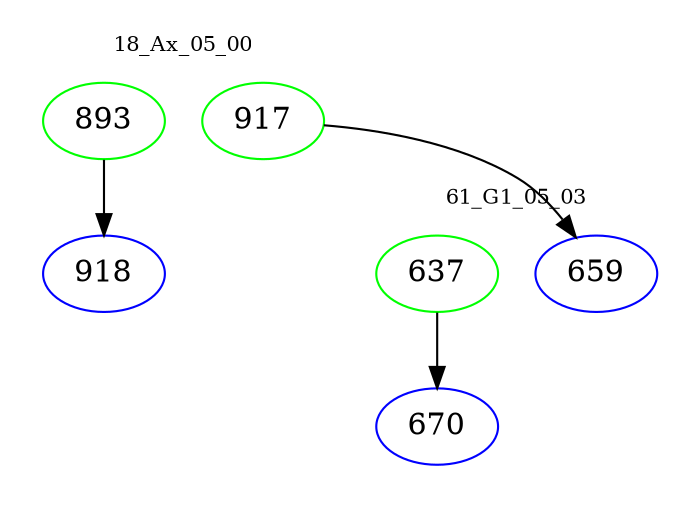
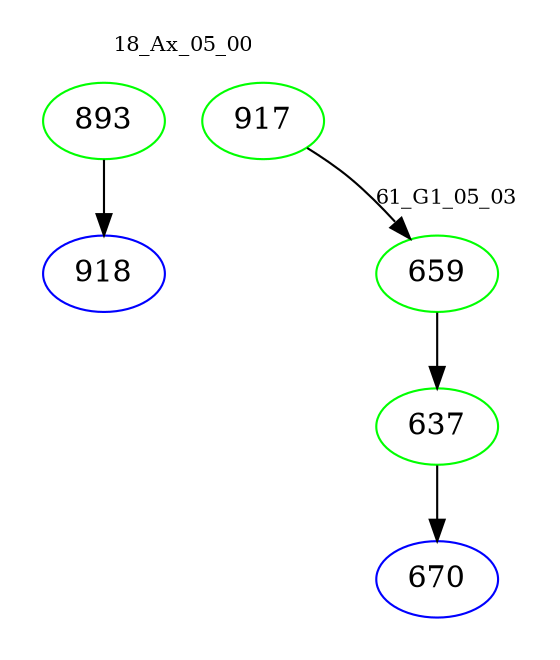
node "659": color blue -> green
edge "659" -> "637": added
